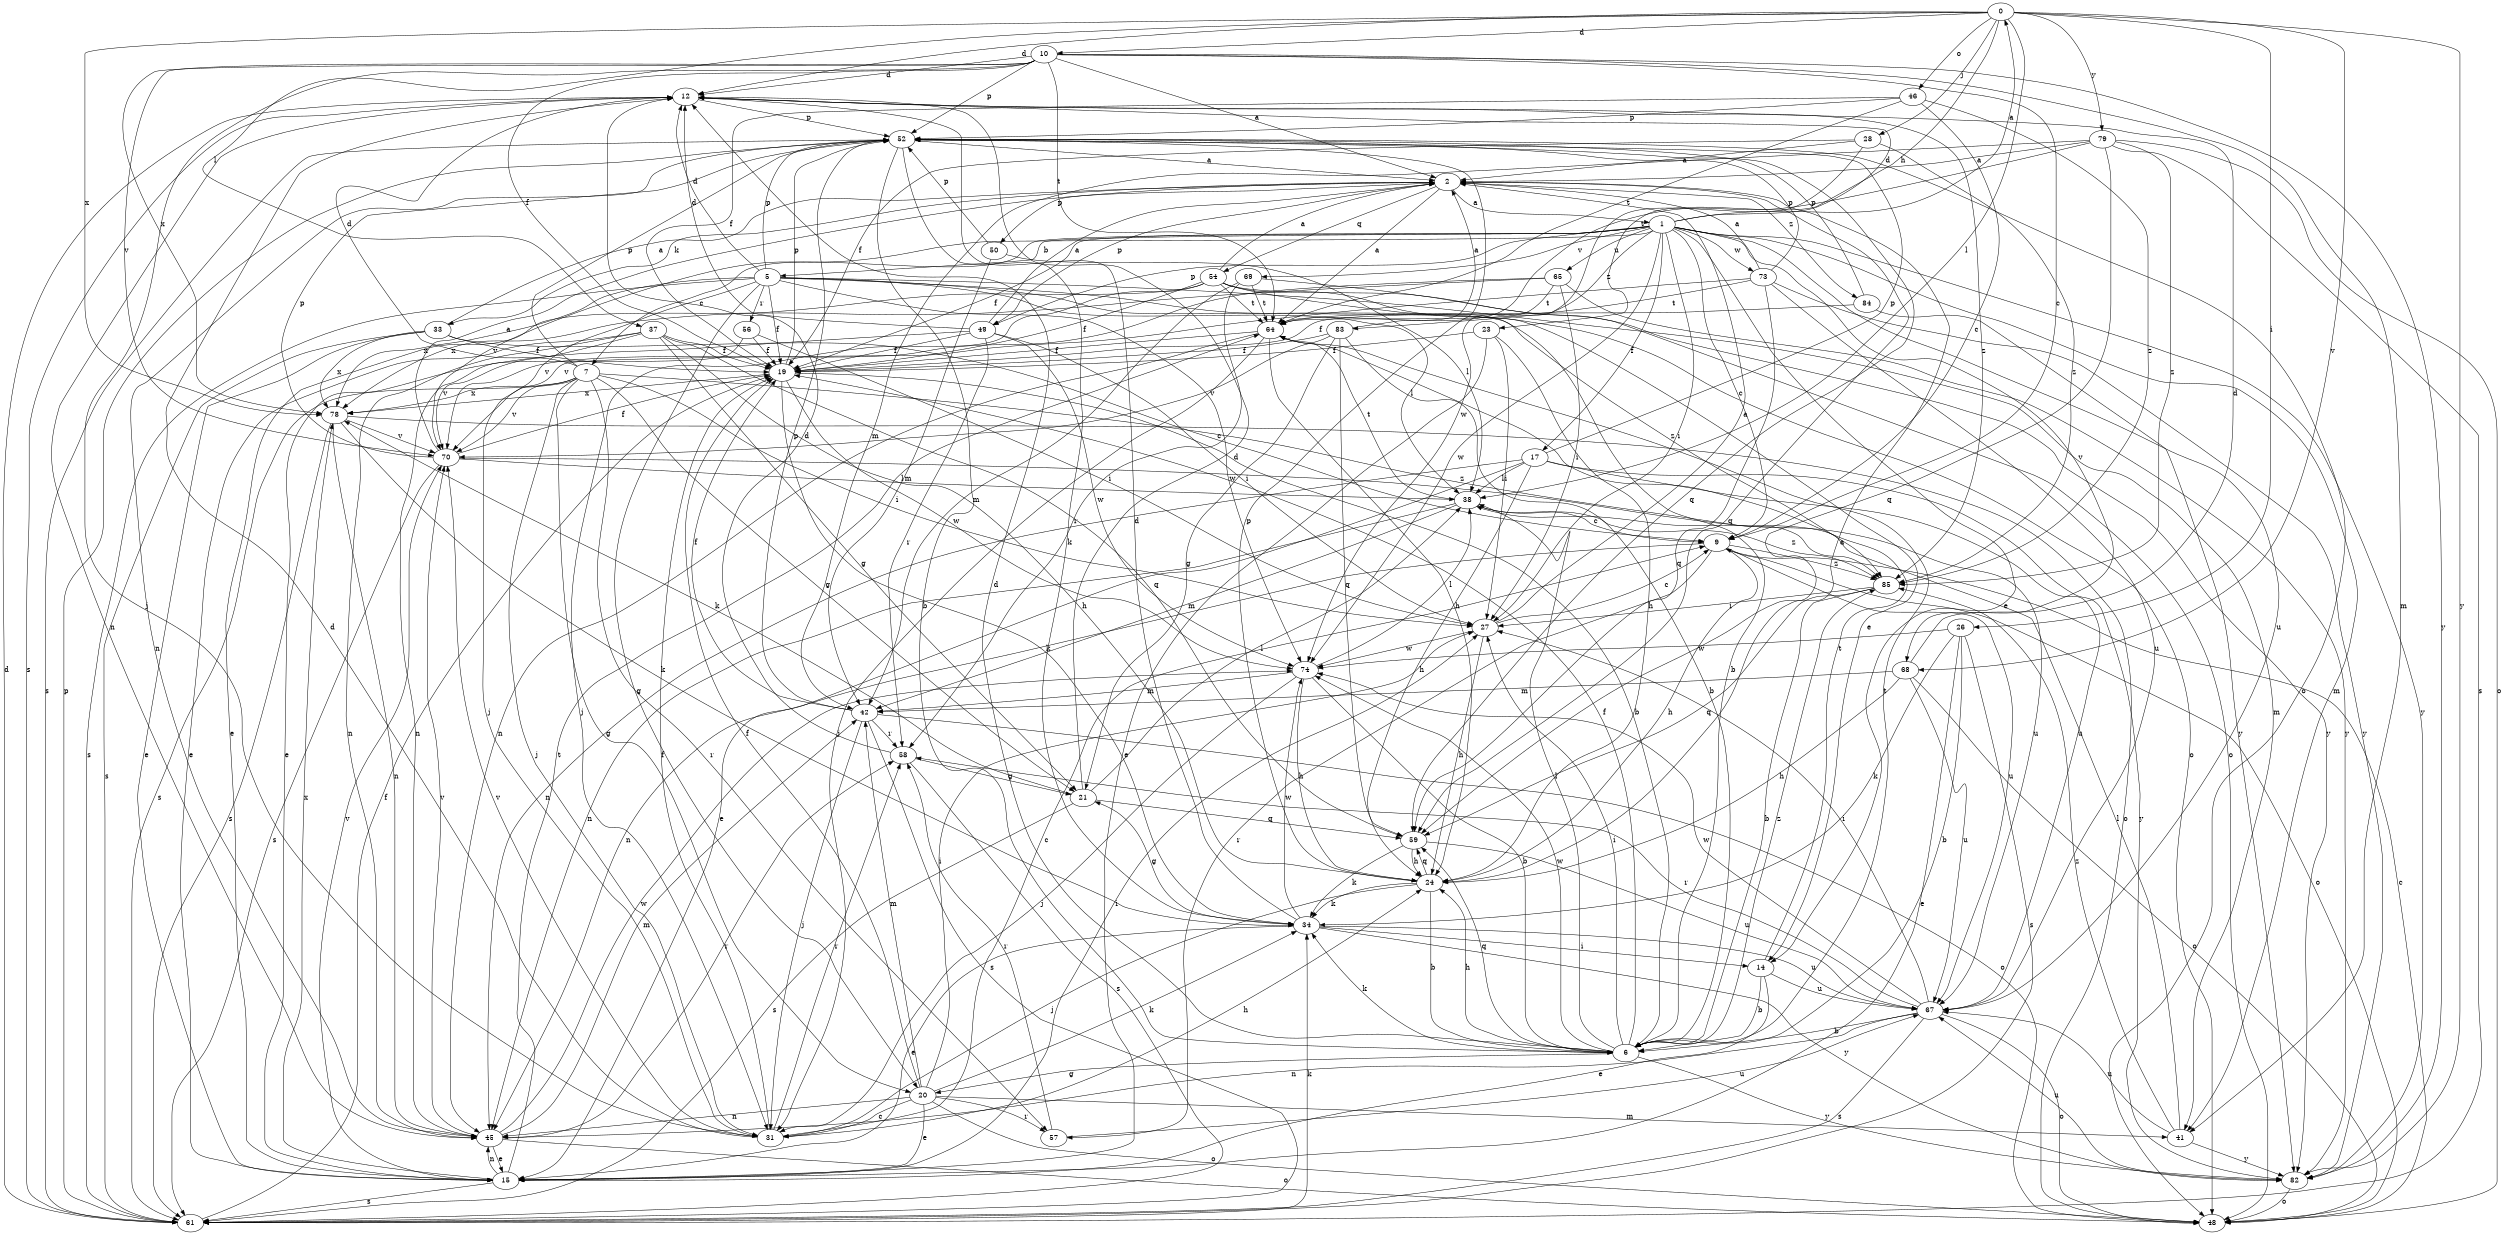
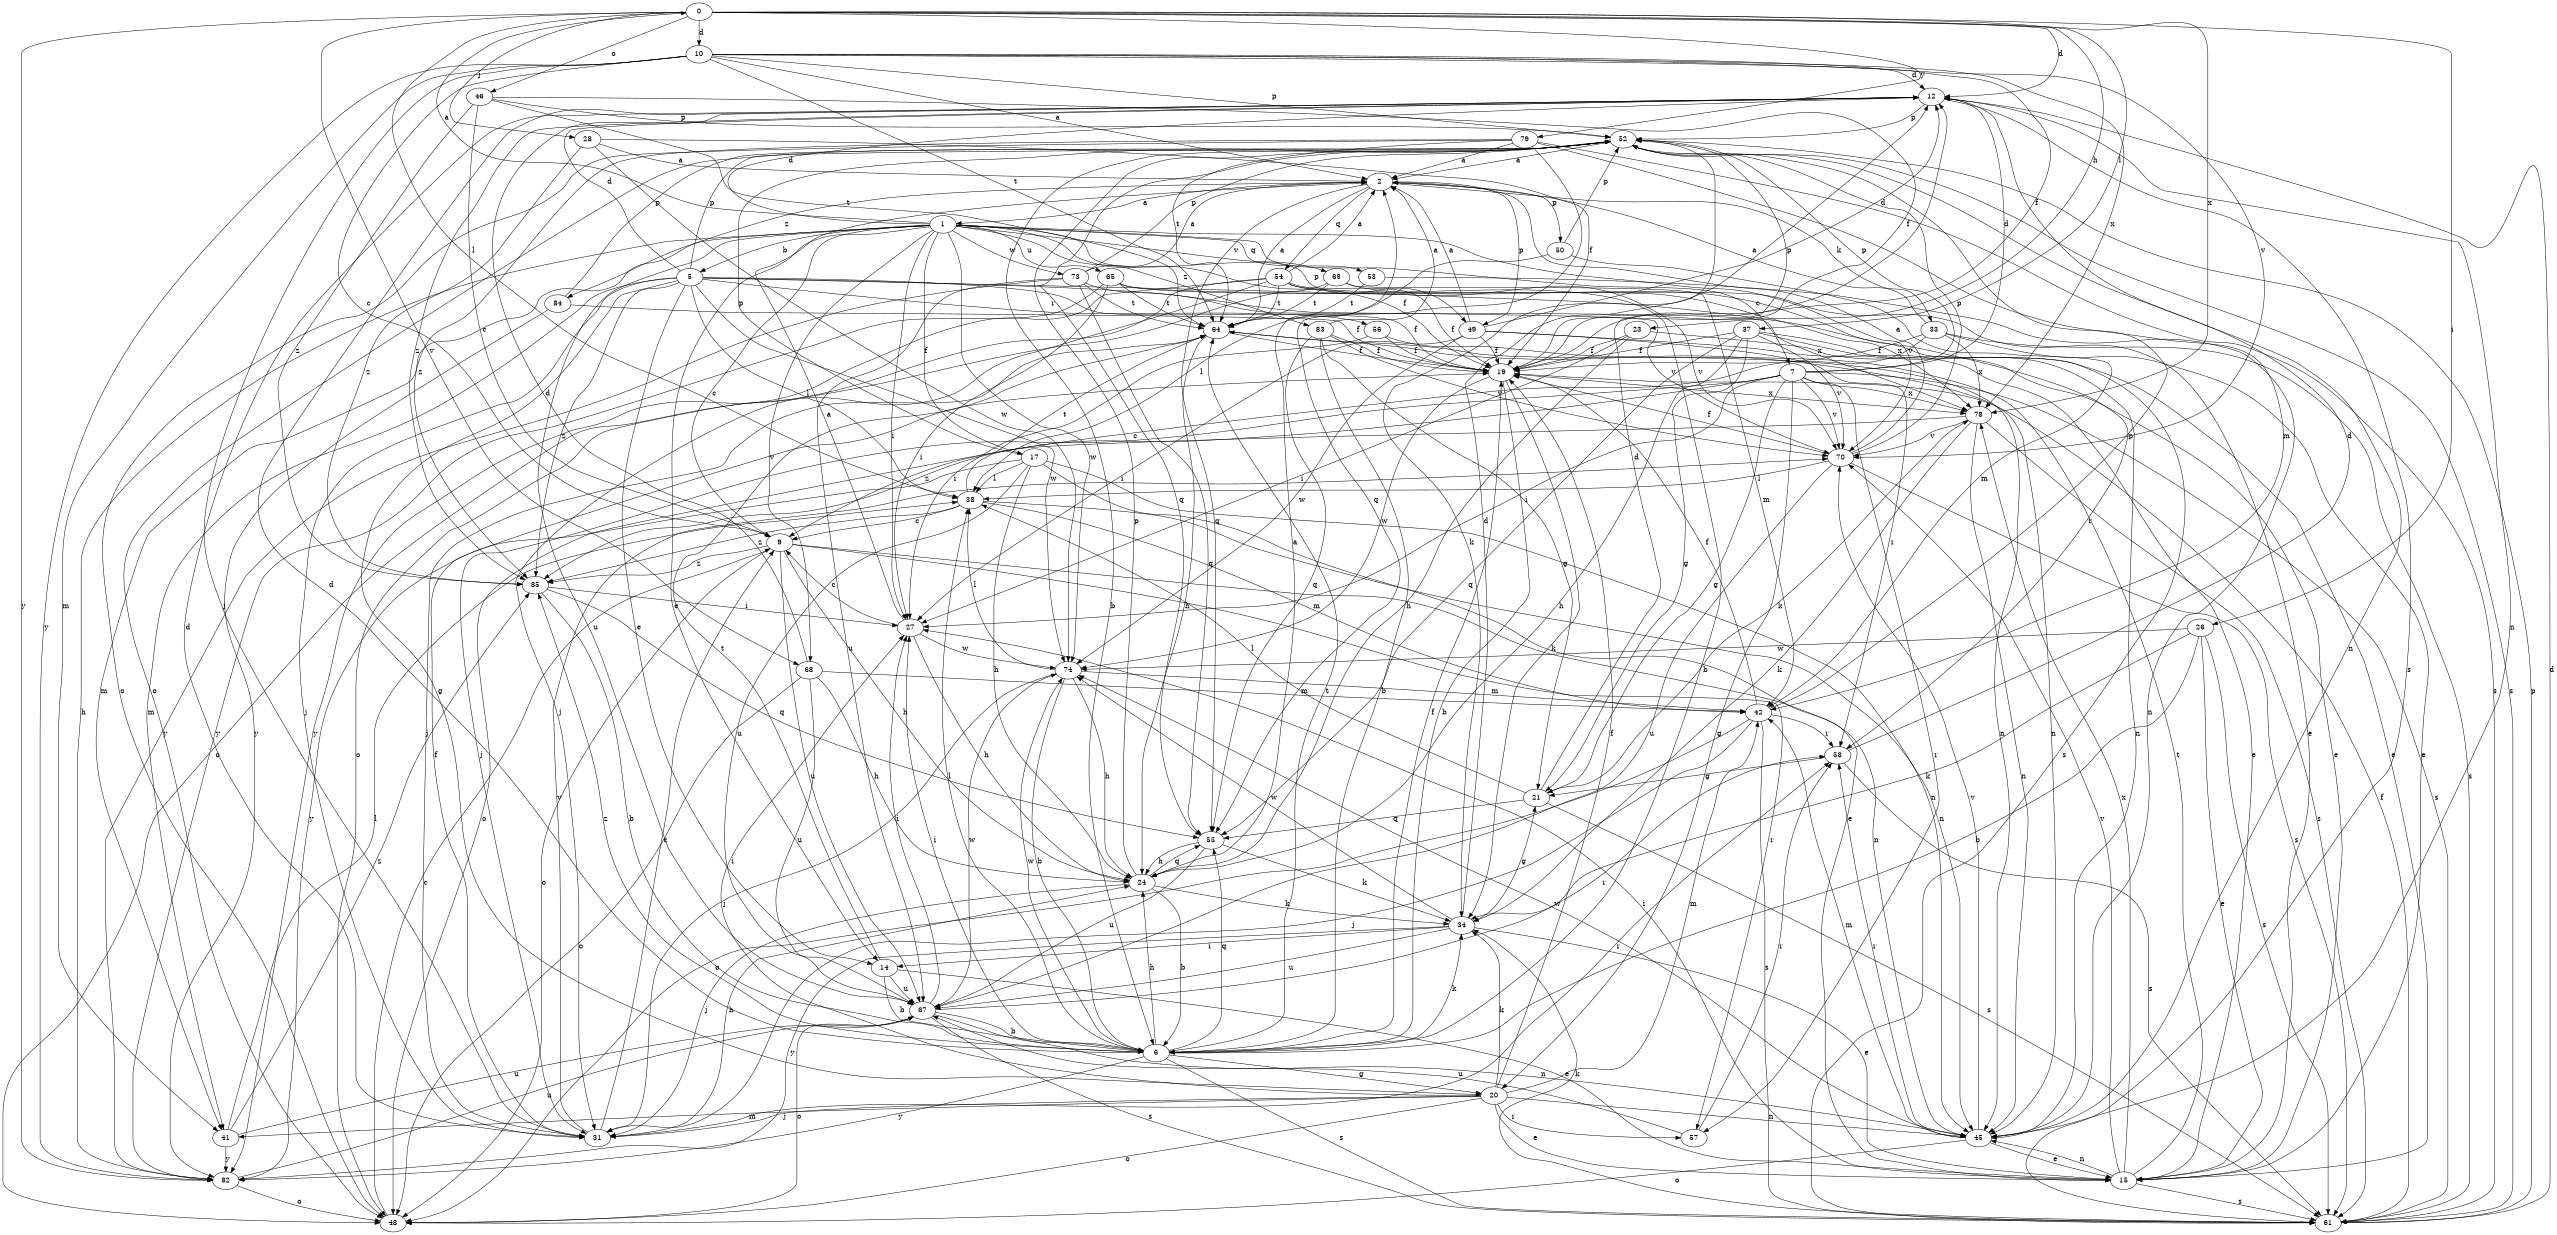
node "53": added
edge "1" -> "82": label "y" -> "h"
node "59": label "59" -> "55"
edge "20" -> "31": label "c" -> "j"
edge "6" -> "61": added, label "s"
